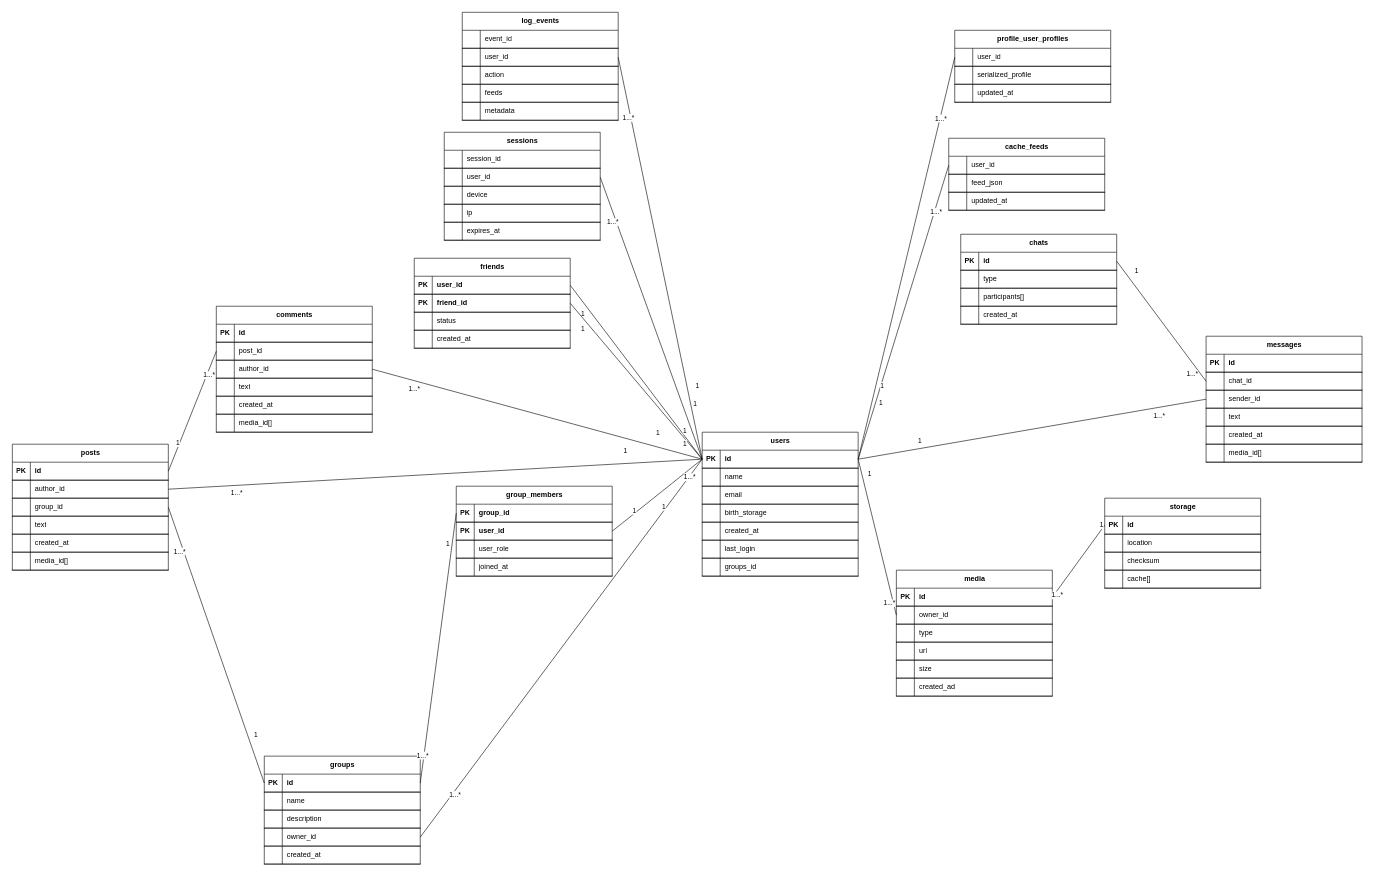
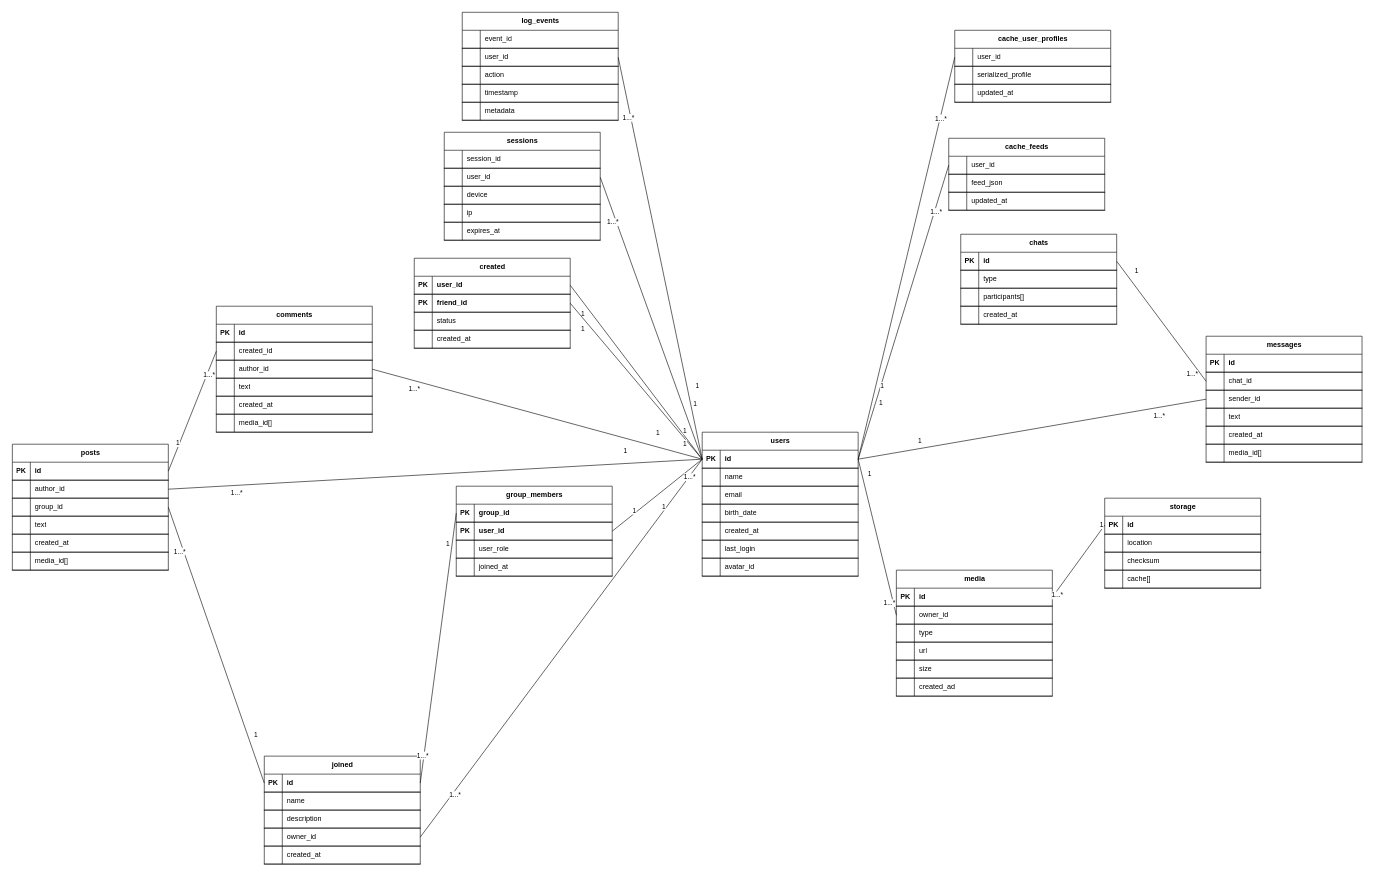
node "profile_user_profiles": label "profile_user_profiles" -> "cache_user_profiles"
node "feeds": label "feeds" -> "timestamp"
node "friends": label "friends" -> "created"
node "post_id": label "post_id" -> "created_id"
node "birth_storage": label "birth_storage" -> "birth_date"
node "groups_id": label "groups_id" -> "avatar_id"
node "groups": label "groups" -> "joined"
